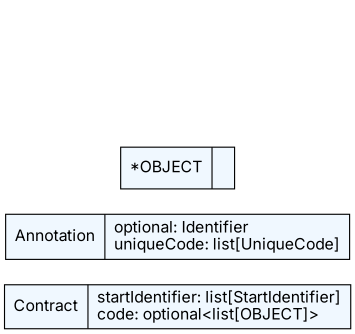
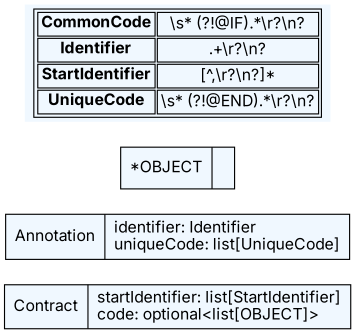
node "CommonCode": added
node "Annotation": text "optional: Identifier" -> "identifier: Identifier"
